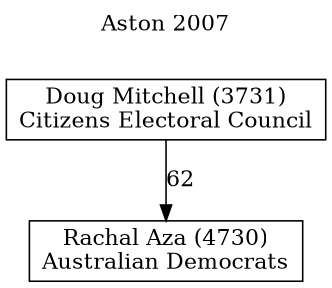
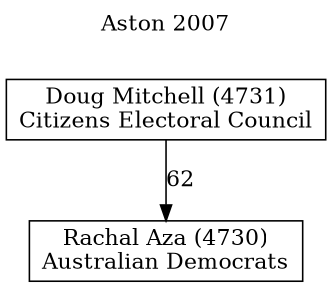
node "Doug Mitchell (3731) Citizens Electoral Council": label "Doug Mitchell (3731) Citizens Electoral Council" -> "Doug Mitchell (4731) Citizens Electoral Council"
